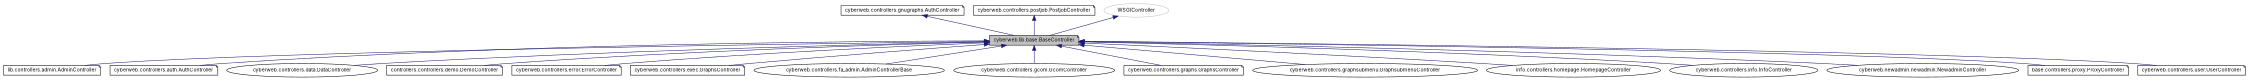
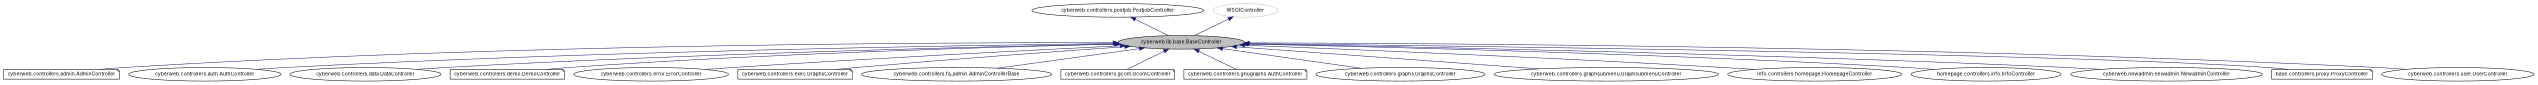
node "cyberweb.controllers.postjob.PostjobController": shape note -> ellipse
edge "cyberweb.lib.base.BaseController" -> "cyberweb.controllers.gnugraphs.AuthController": reversed
node "cyberweb.lib.base.BaseController": shape note -> ellipse
node "lib.controllers.admin.AdminController": label "lib.controllers.admin.AdminController" -> "cyberweb.controllers.admin.AdminController"
node "cyberweb.controllers.auth.AuthController": shape note -> ellipse
node "controllers.controllers.demo.DemoController": label "controllers.controllers.demo.DemoController" -> "cyberweb.controllers.demo.DemoController"
node "cyberweb.controllers.error.ErrorController": shape note -> ellipse
node "cyberweb.controllers.gcom.GcomController": shape ellipse -> note
node "cyberweb.controllers.graphs.GraphsController": shape note -> ellipse
node "cyberweb.controllers.info.InfoController": label "cyberweb.controllers.info.InfoController" -> "homepage.controllers.info.InfoController"
node "cyberweb.controllers.user.UserController": shape note -> ellipse
